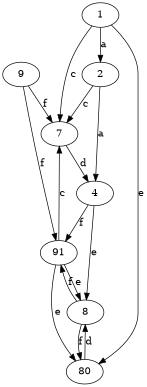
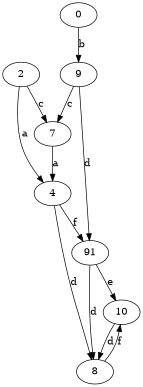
node "0": added
node "1": removed
edge "9" -> "7": label "f" -> "c"
edge "9" -> "91": label "f" -> "d"
edge "7" -> "4": label "d" -> "a"
edge "91" -> "7": removed, label "c"
edge "4" -> "8": label "e" -> "d"
edge "91" -> "8": label "e" -> "d"
edge "8" -> "91": removed, label "f"
node "80": label "80" -> "10"
